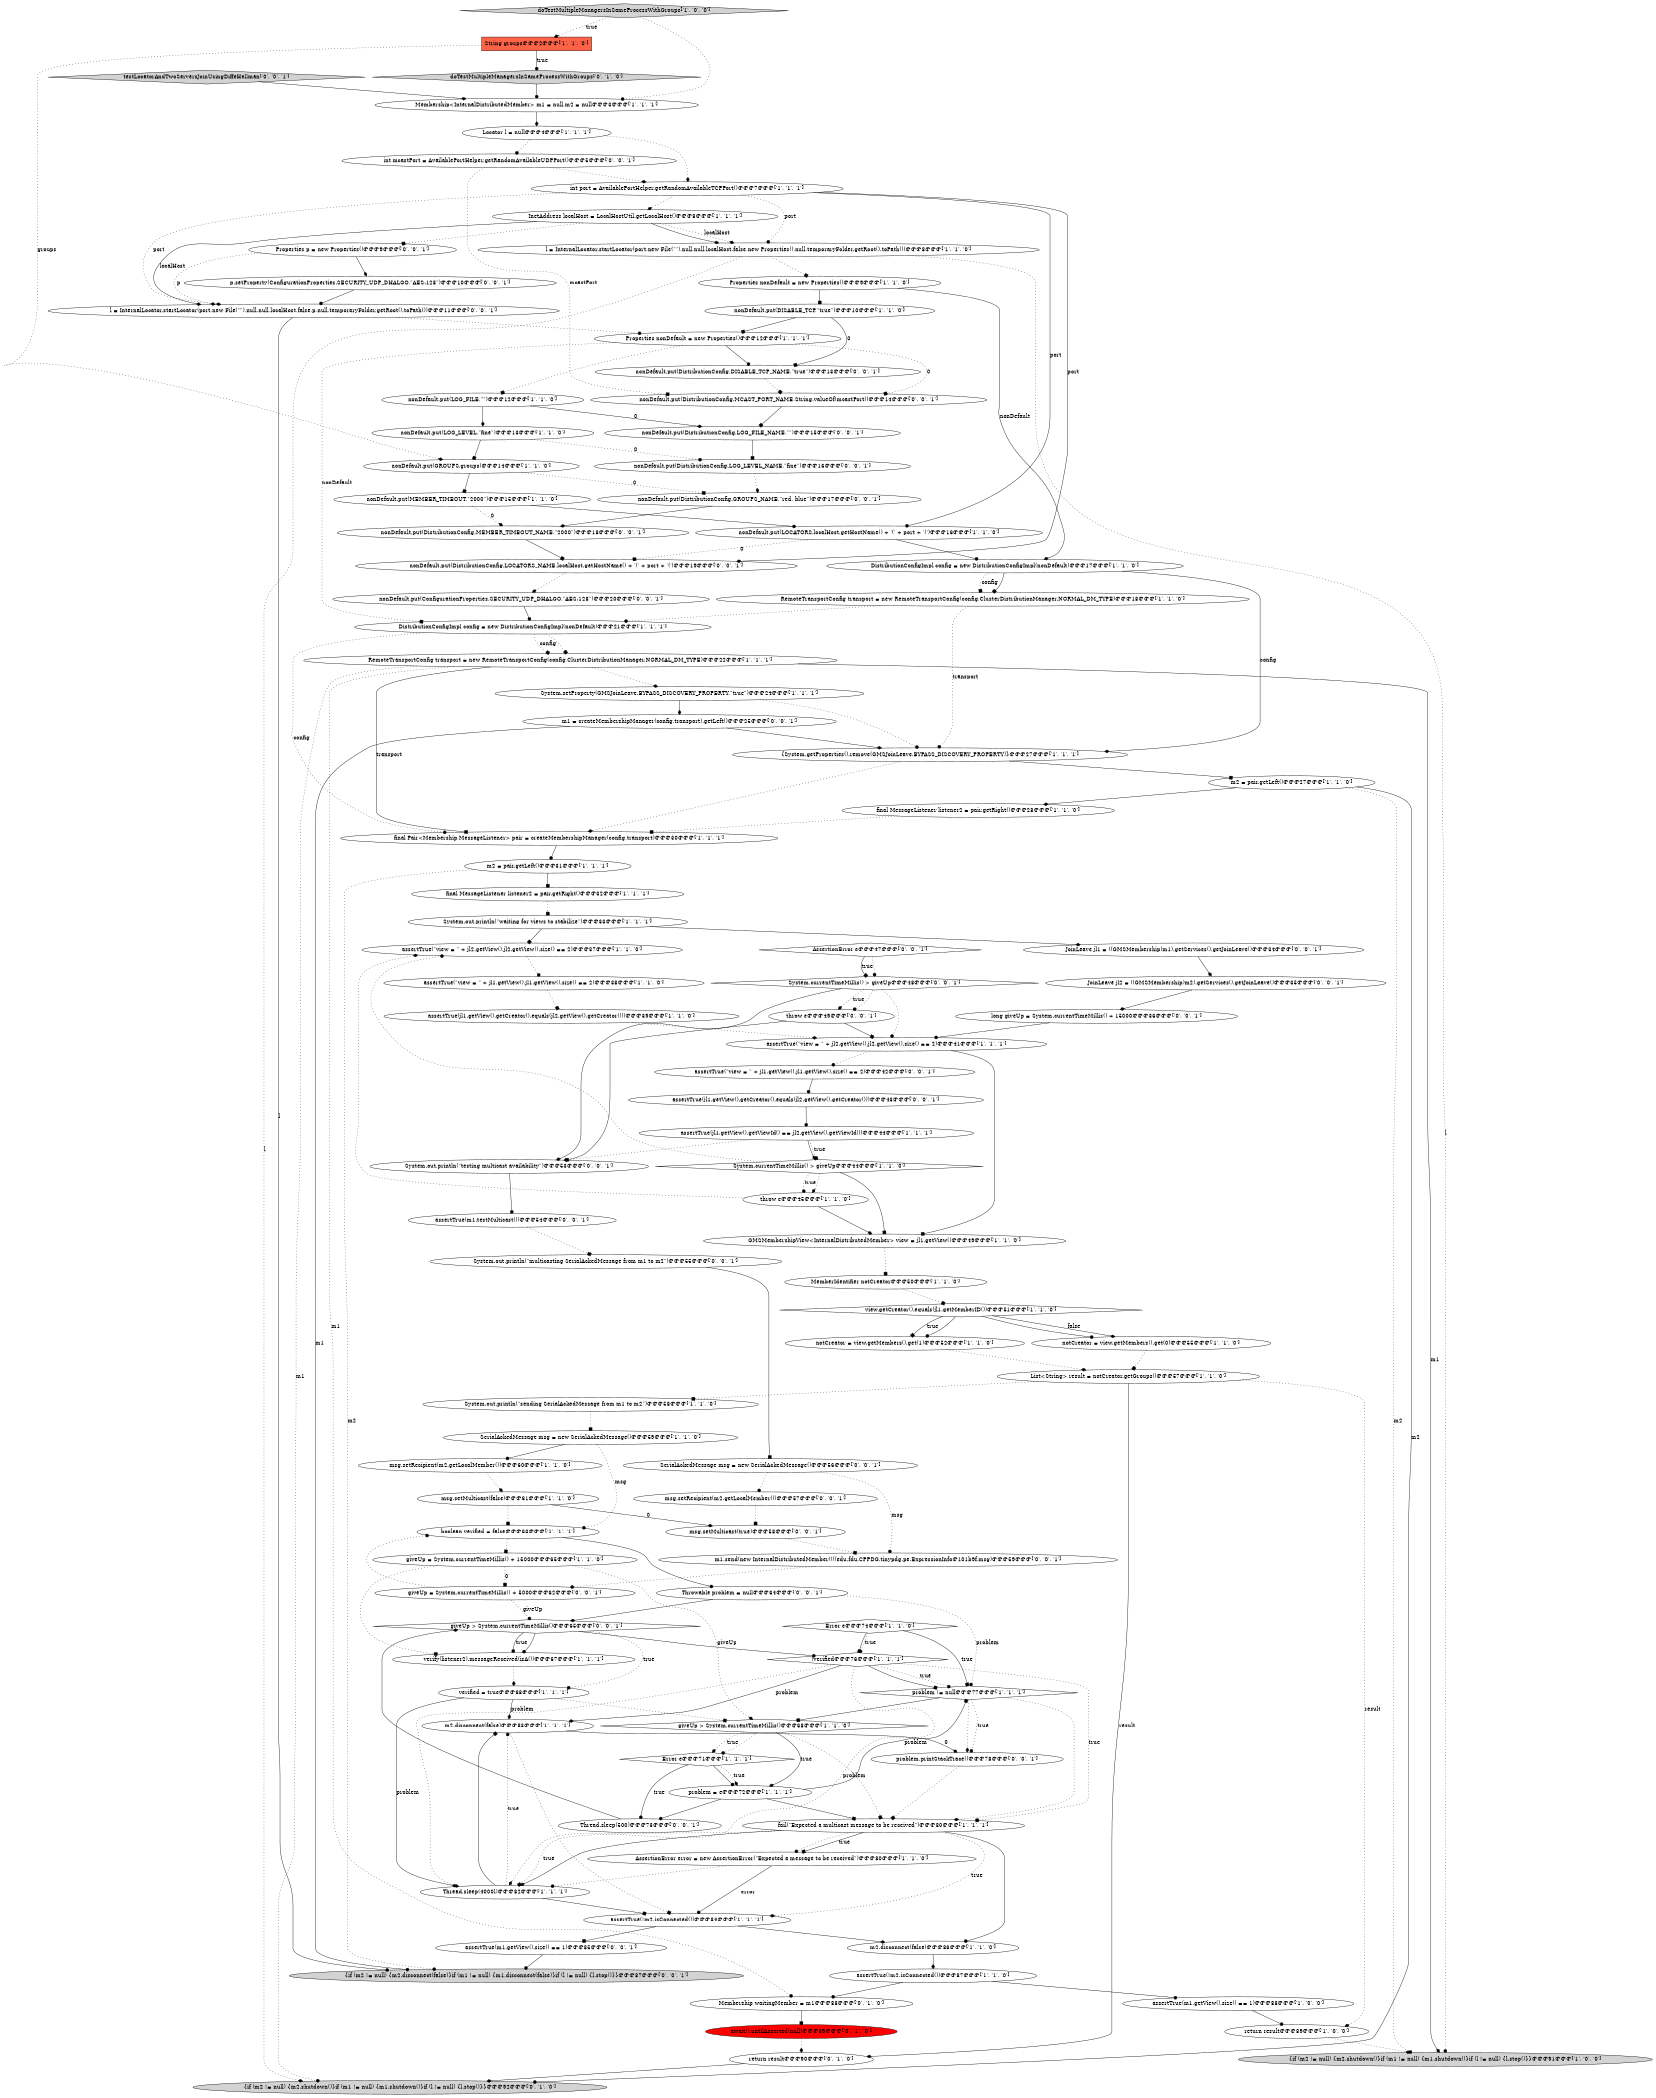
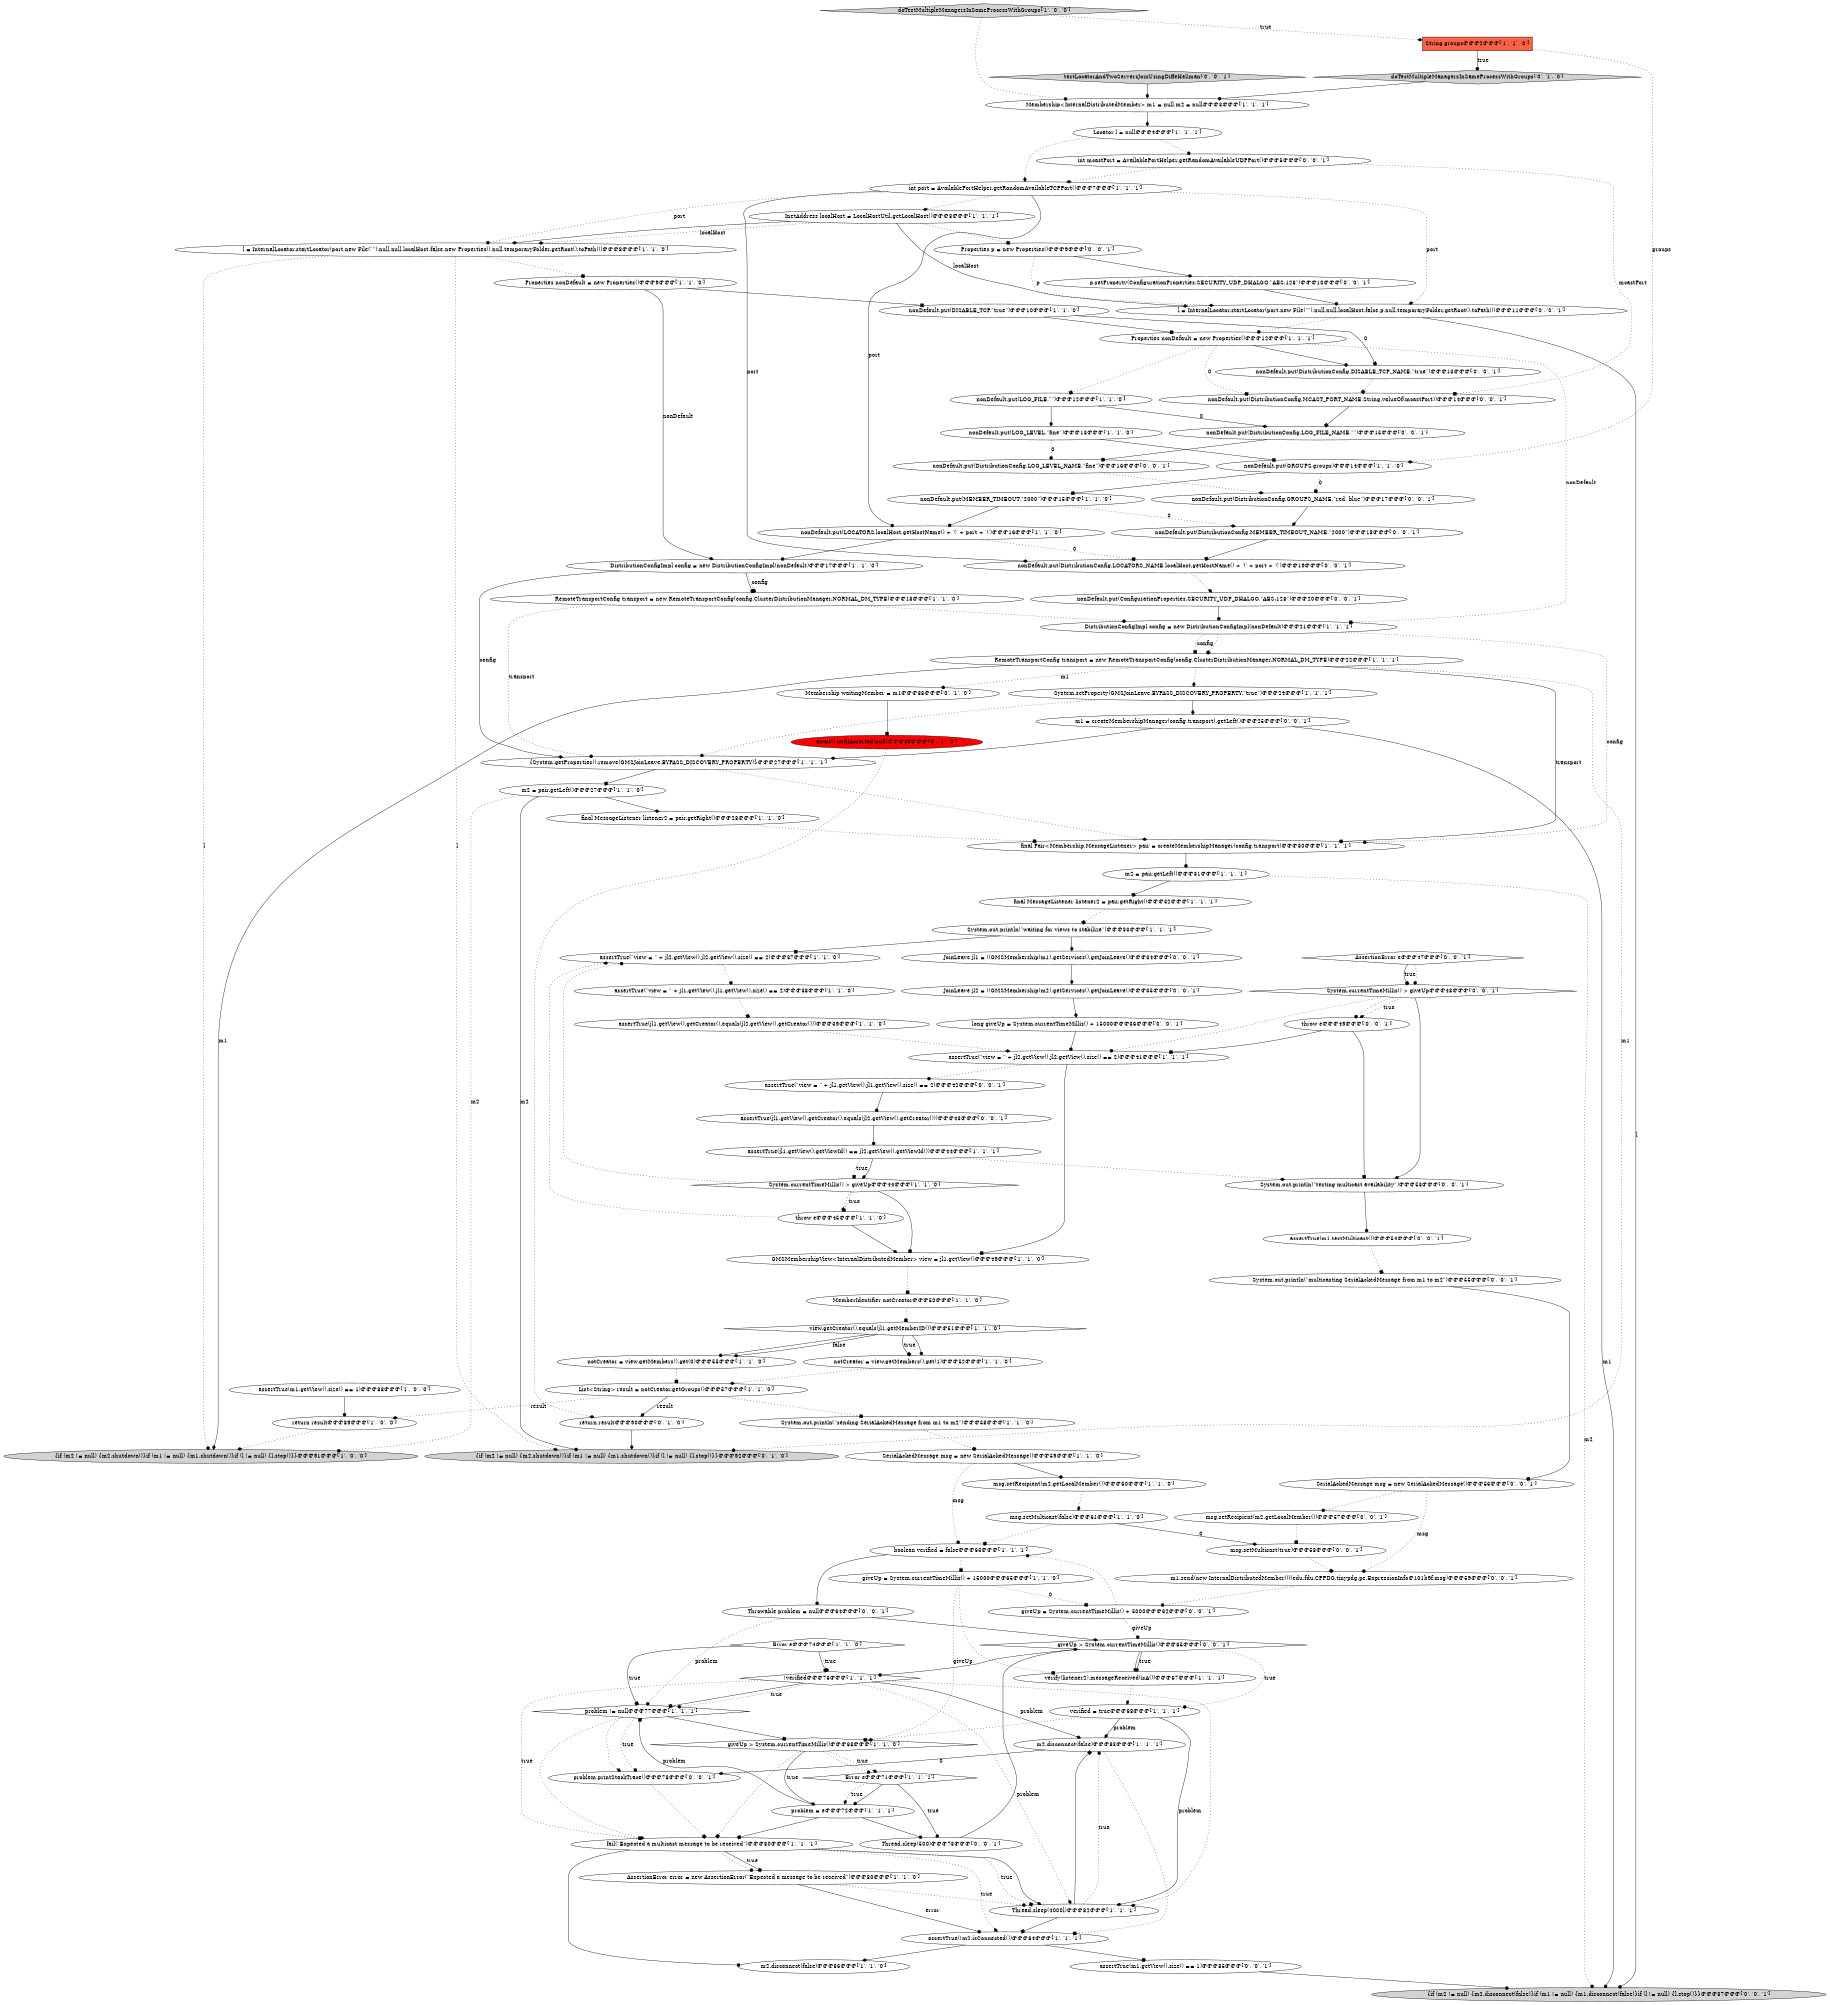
node "assertTrue(!m2.isConnected())@@@87@@@['1', '1', '0']": removed
